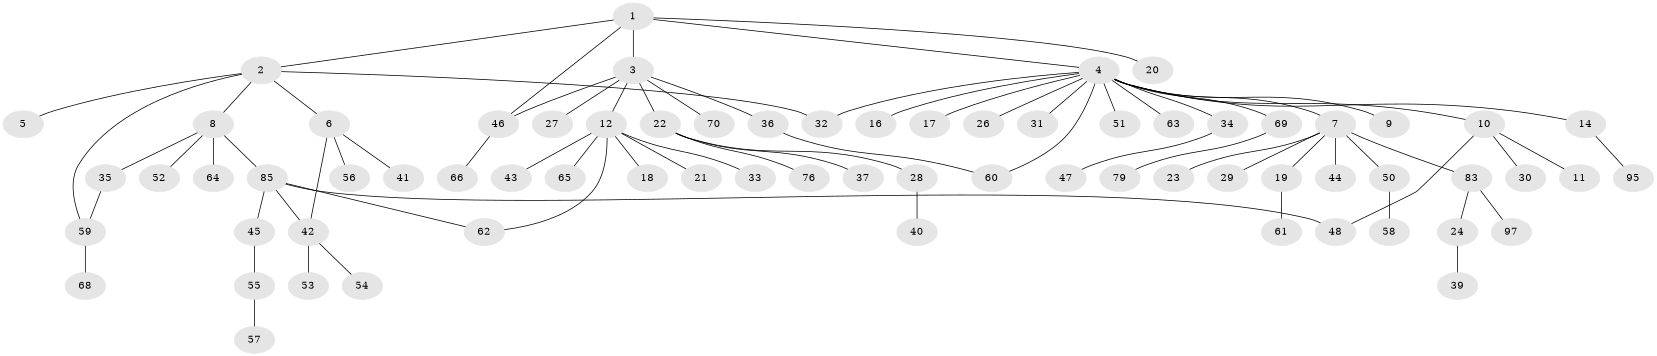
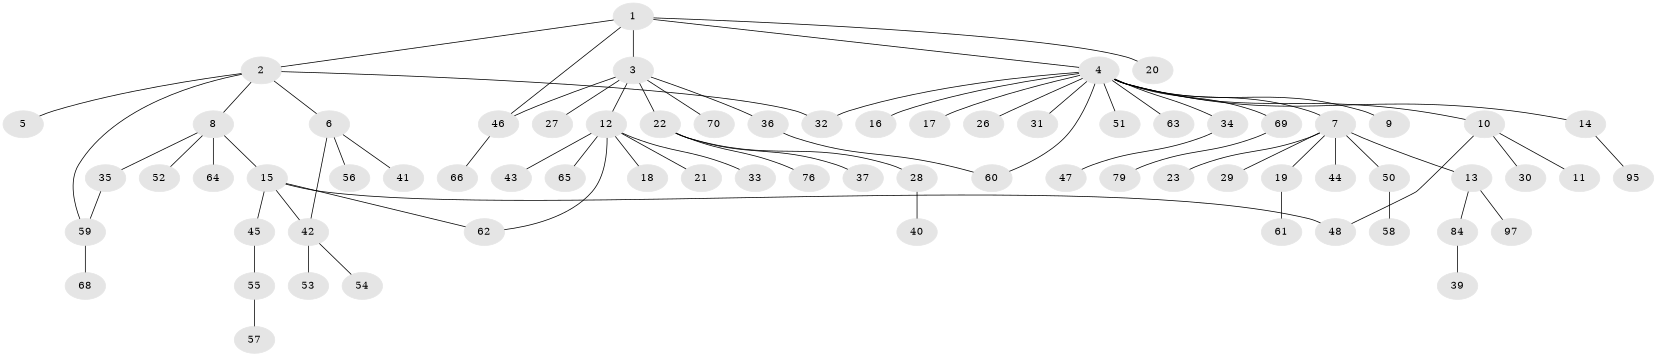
node "85": label "85" -> "15"
node "83": label "83" -> "13"
node "24": label "24" -> "84"
